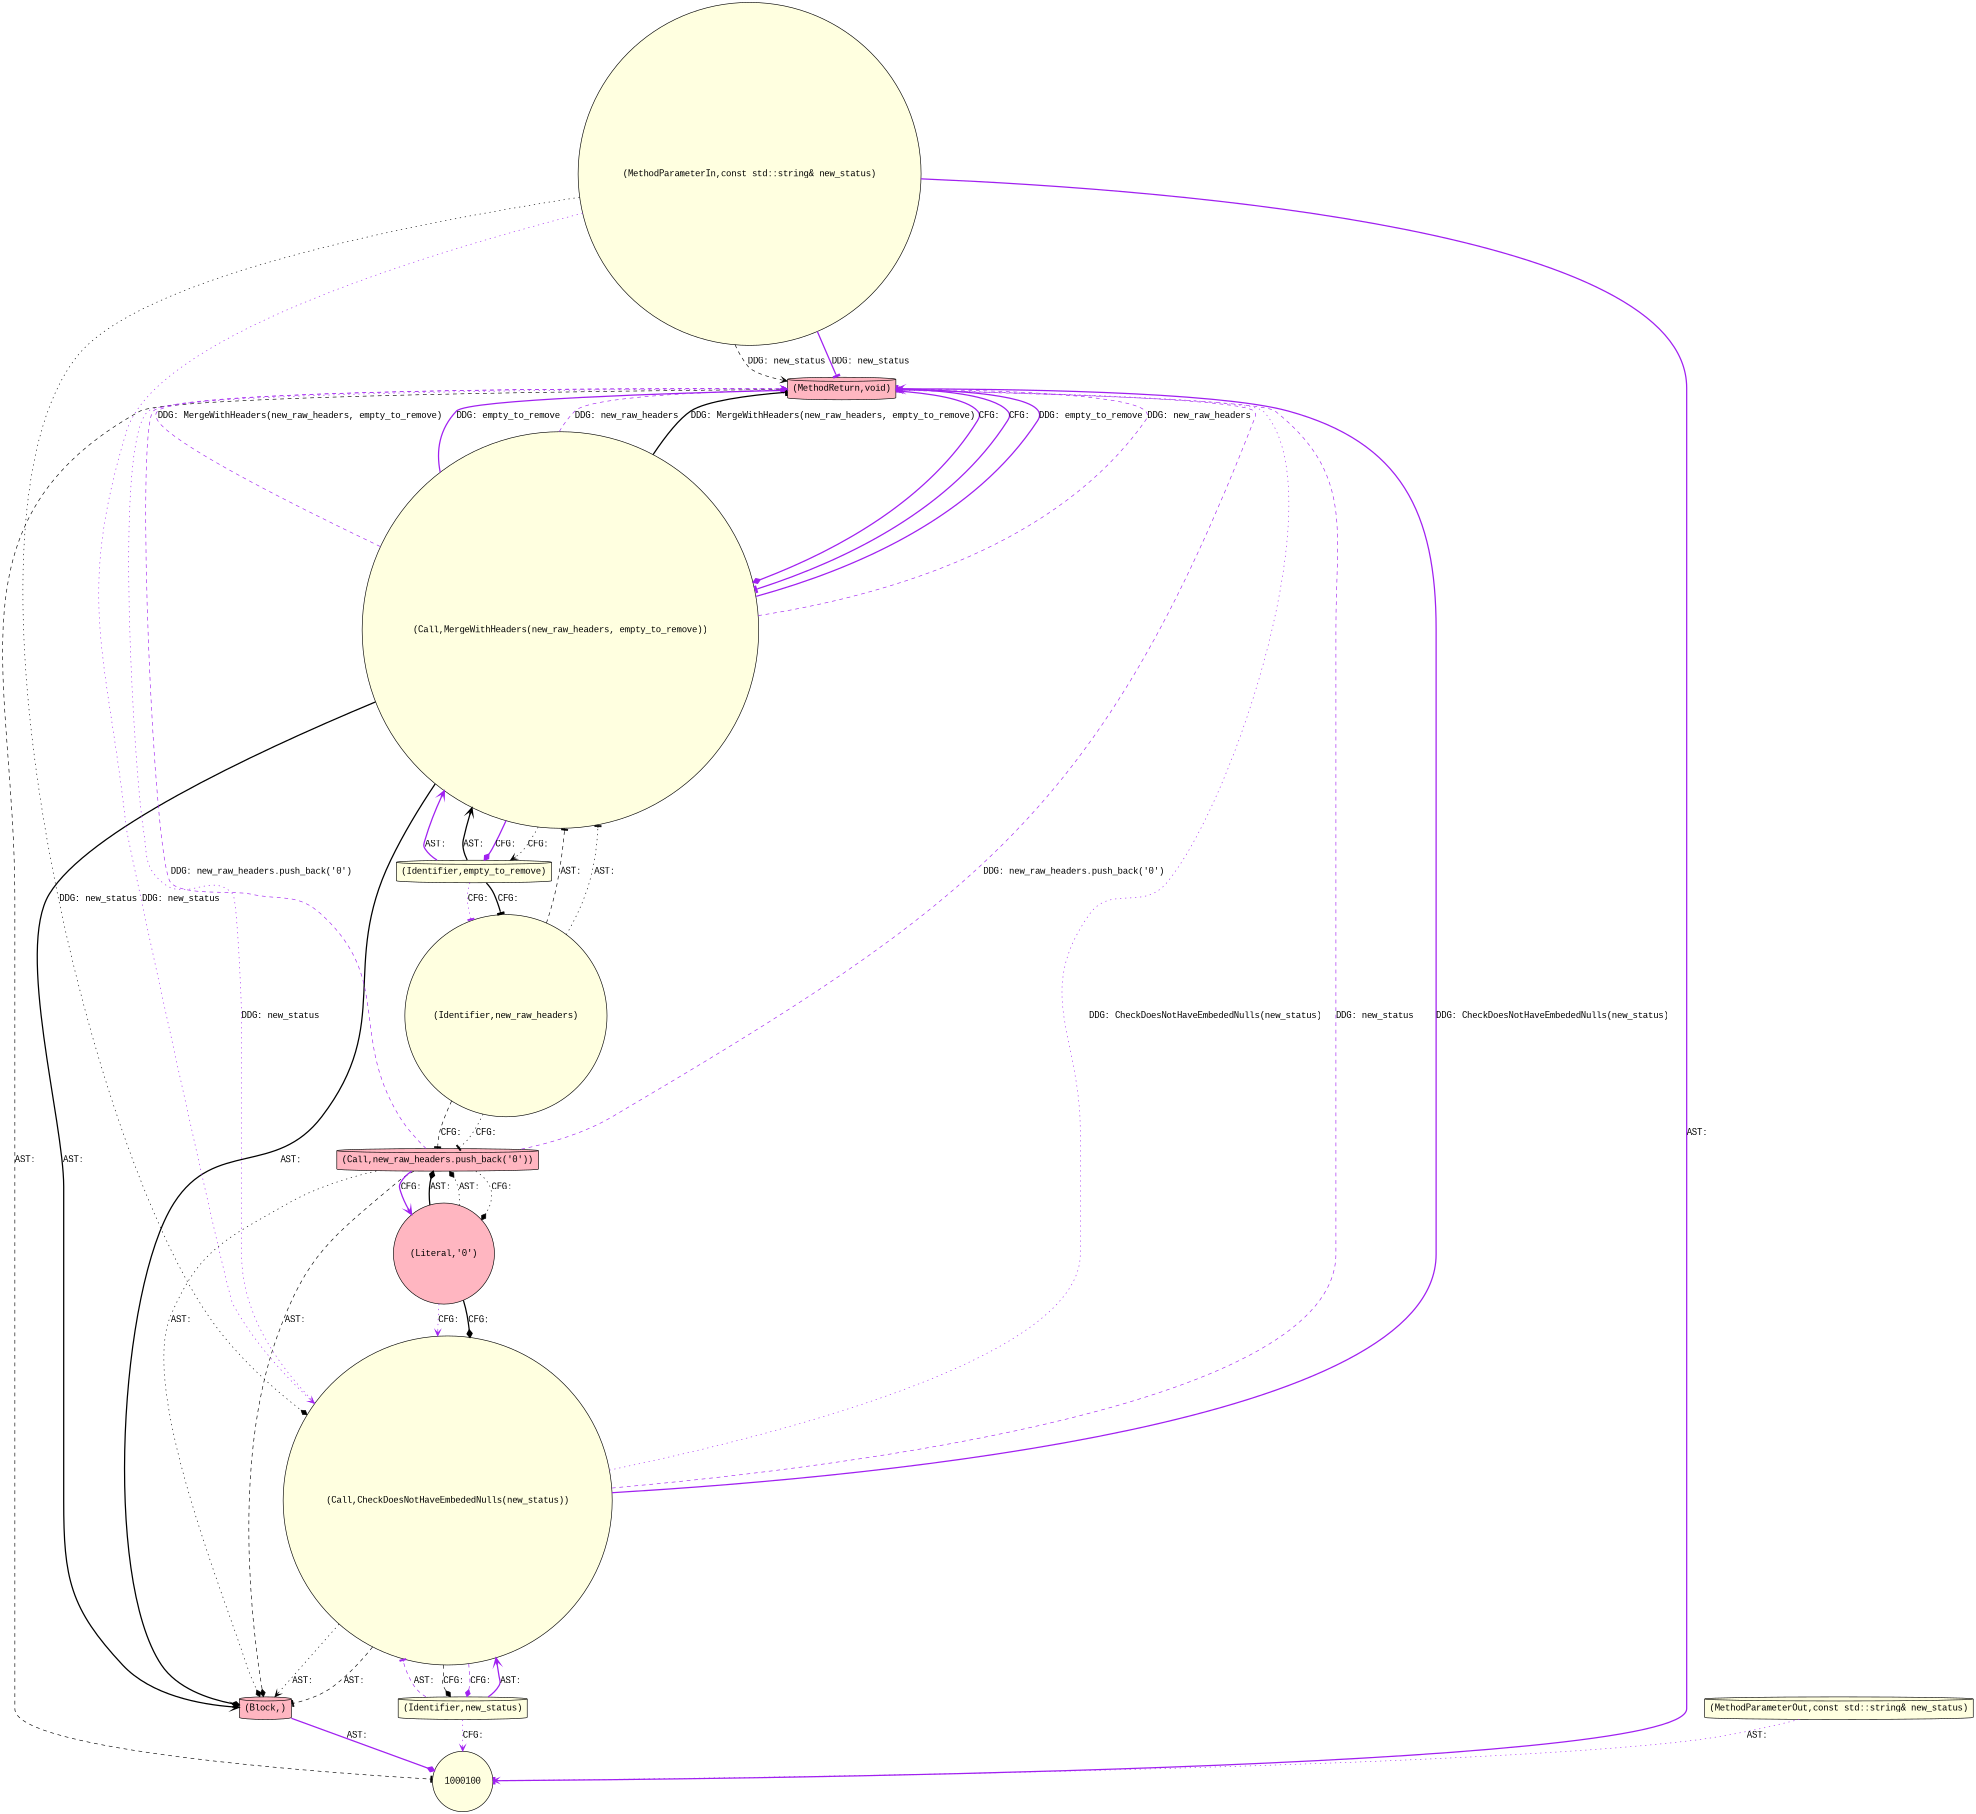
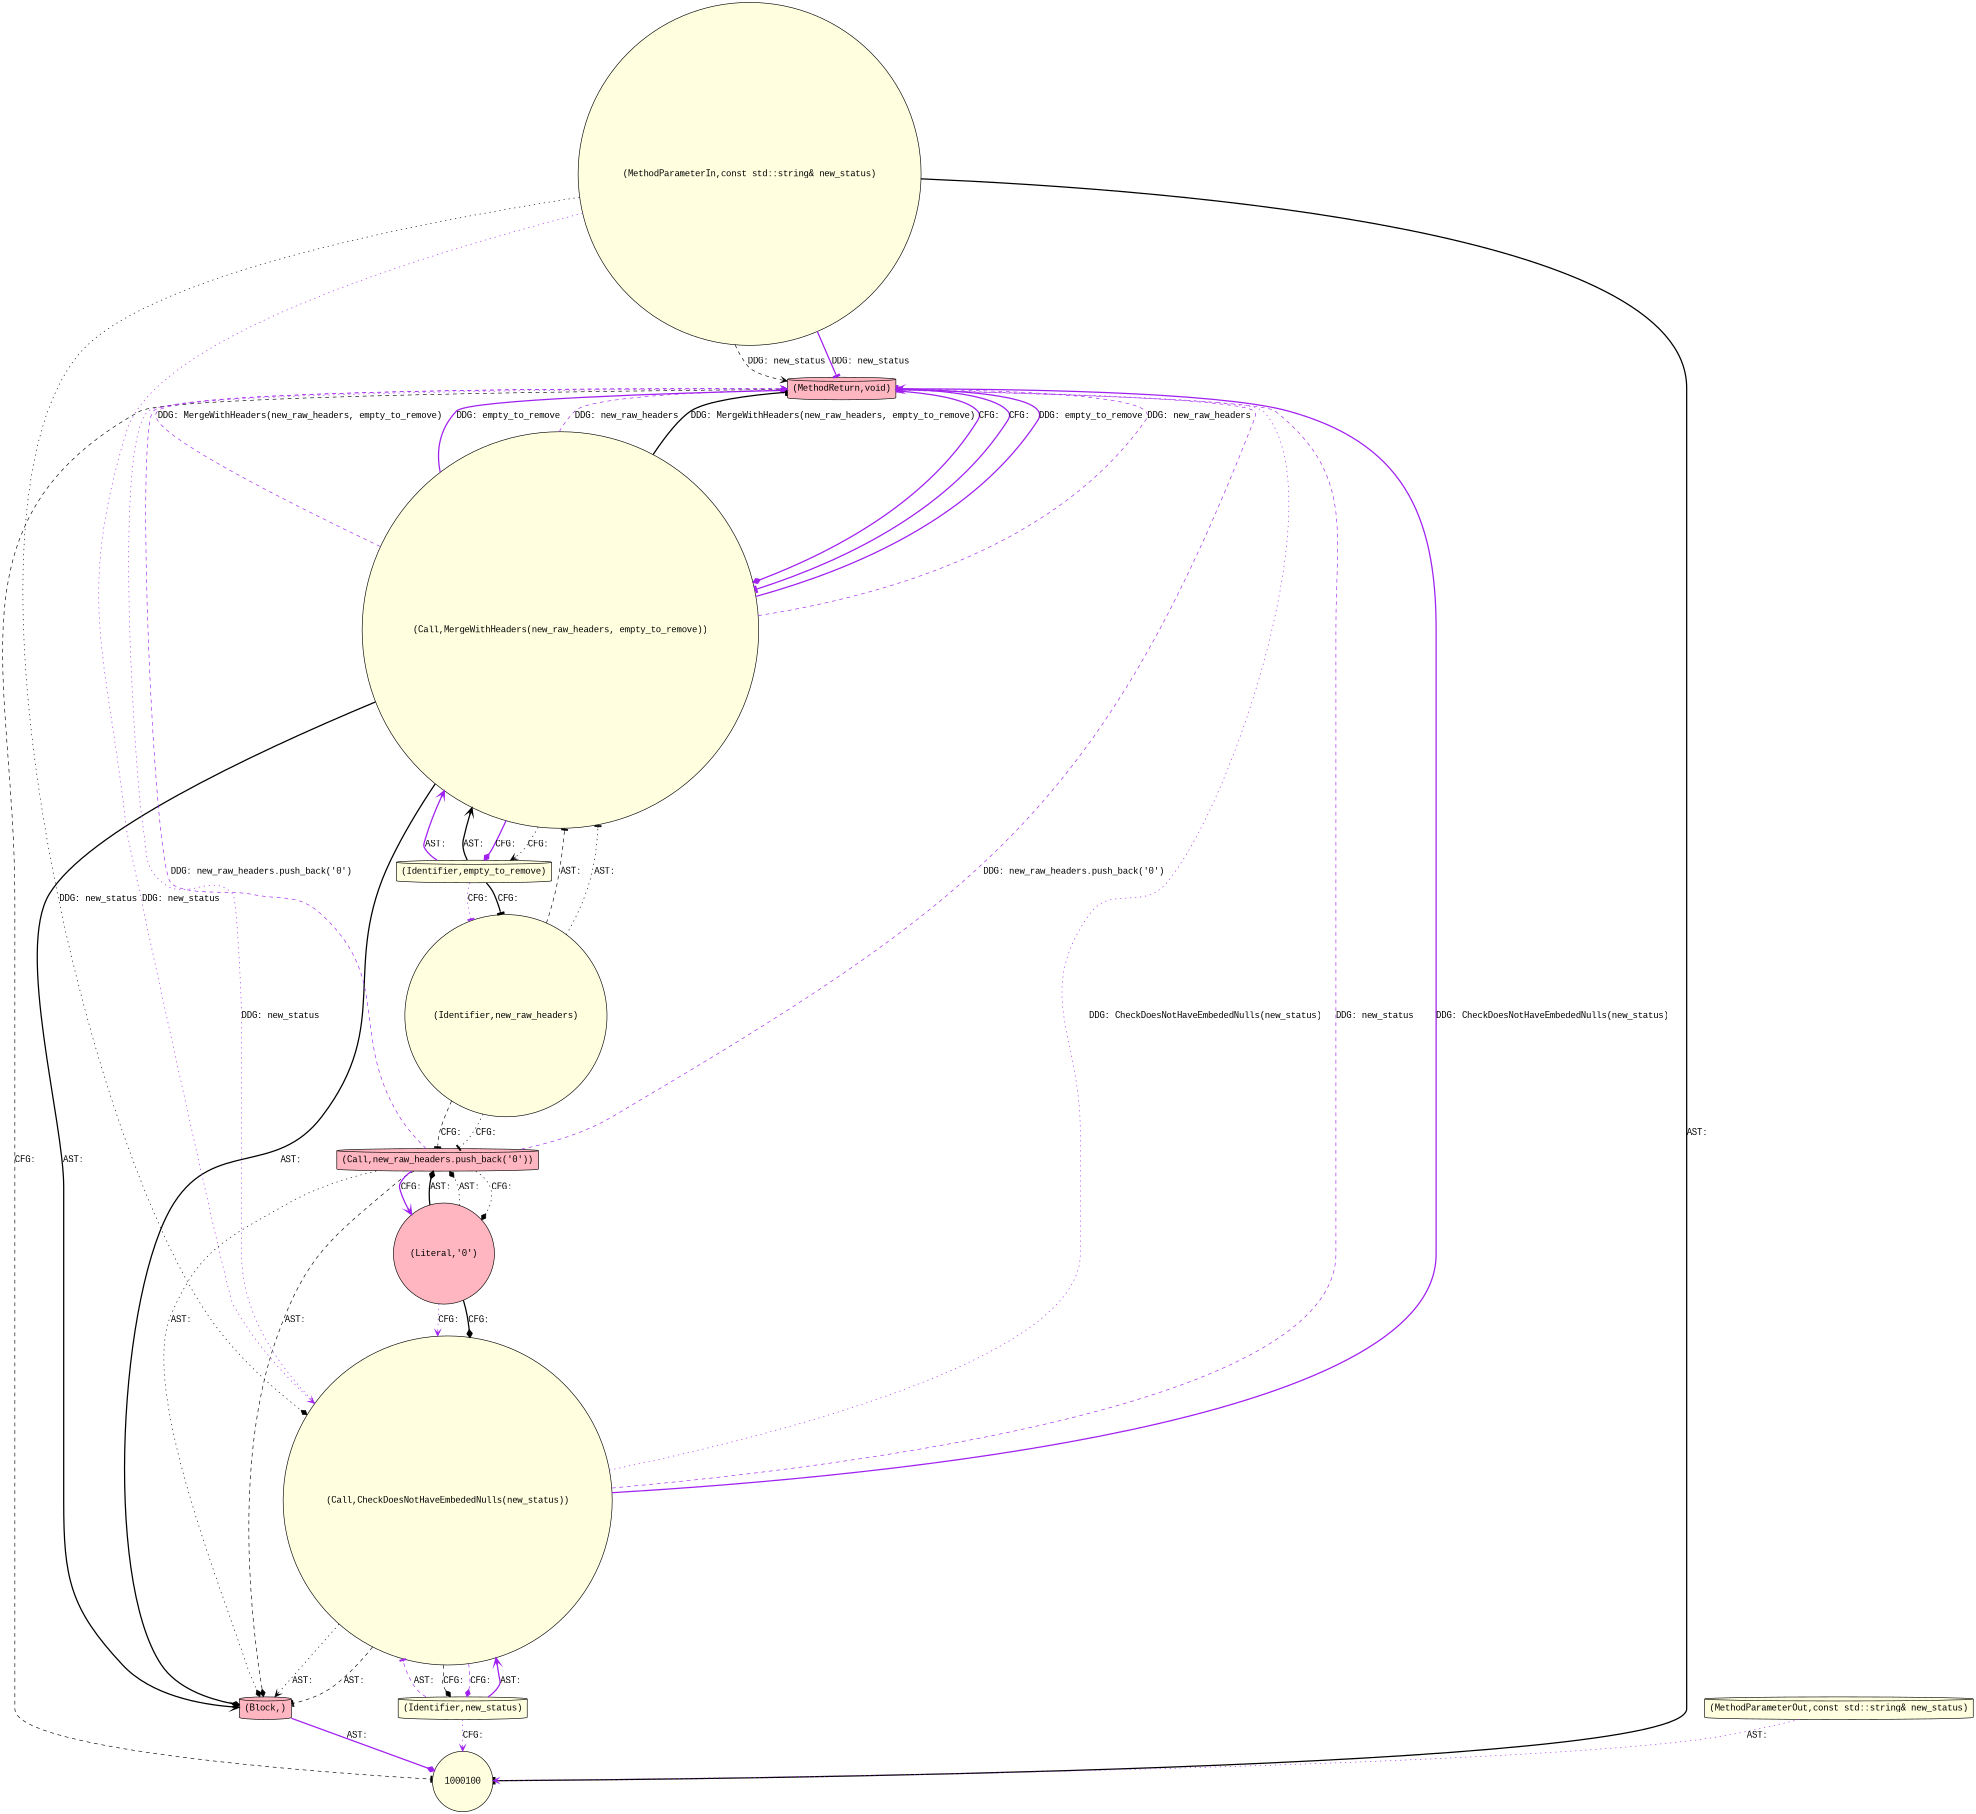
edge "(MethodReturn,void)" -> "1000100": label "AST: " -> "CFG: "
edge "(MethodParameterIn,const std::string& new_status)" -> "1000100": color purple -> black
